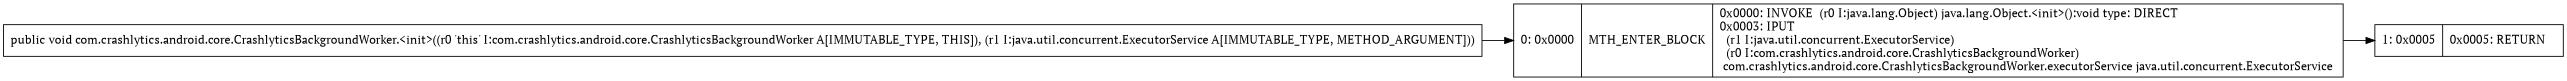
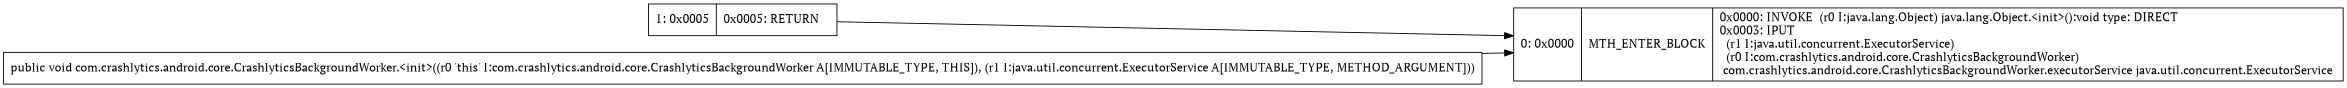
edge "0: 0x0000" -> "1: 0x0005": reversed
